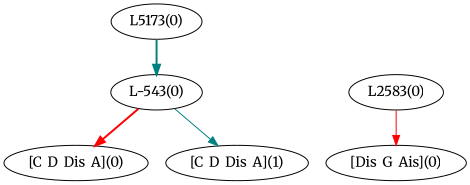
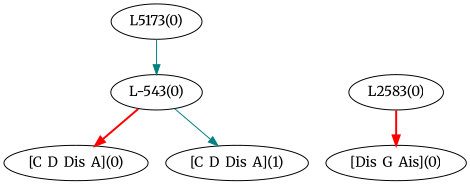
edge "L5173(0)" -> "L-543(0)": style bold -> solid
edge "L2583(0)" -> "[Dis  G  Ais](0)": style solid -> bold
